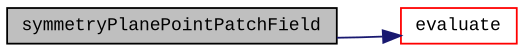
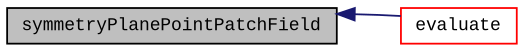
edge "symmetryPlanePointPatchField" -> "evaluate": reversed
